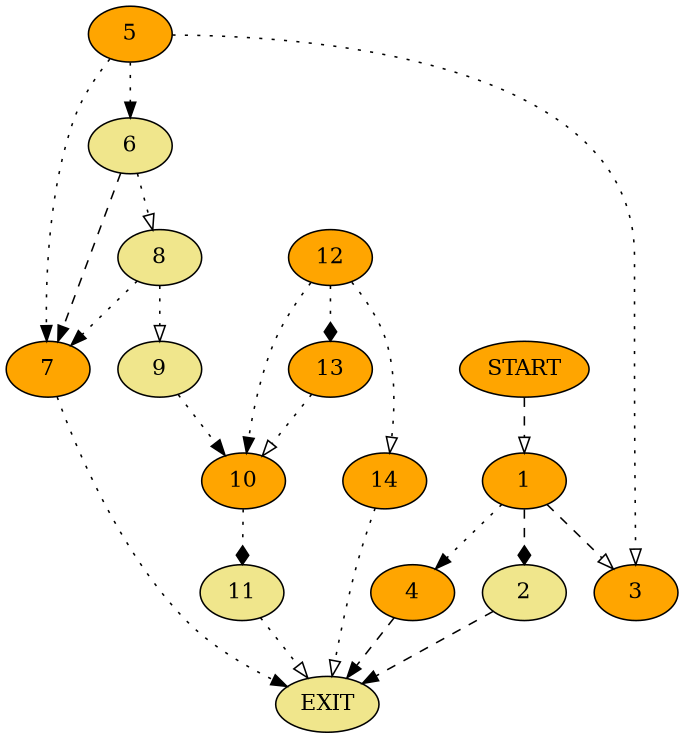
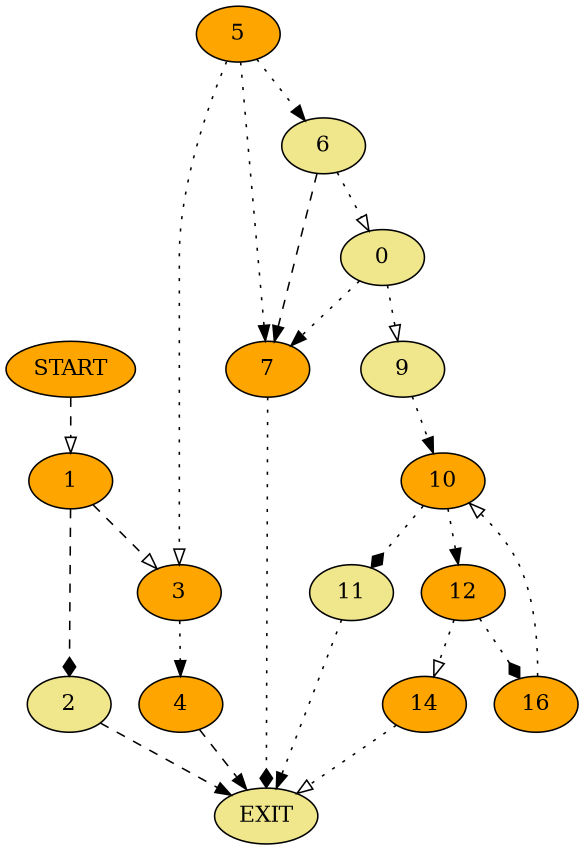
node "8": label "8" -> "0"
edge "12" -> "10": reversed
node "13": label "13" -> "16"
edge "1" -> "4": now "3" -> "4"
edge "7" -> "EXIT": arrowhead normal -> diamond
edge "11" -> "EXIT": arrowhead onormal -> normal
